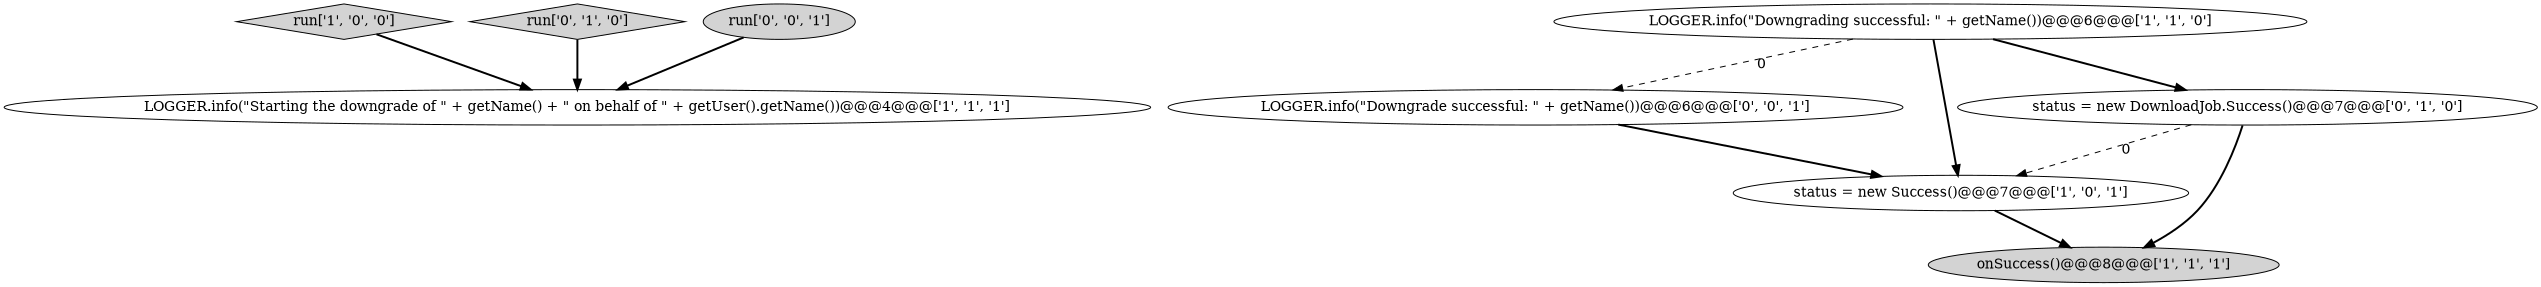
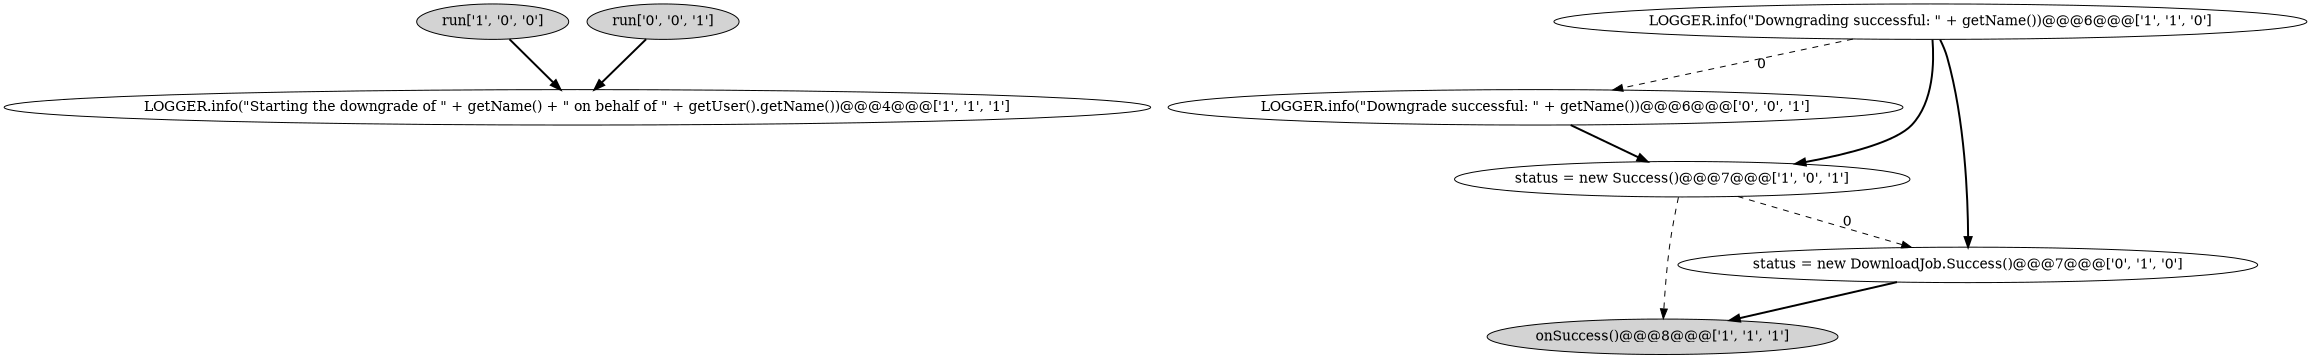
node "run['1', '0', '0']": shape diamond -> ellipse
node "run['0', '1', '0']": removed
edge "status = new DownloadJob.Success()@@@7@@@['0', '1', '0']" -> "status = new Success()@@@7@@@['1', '0', '1']": reversed
edge "status = new Success()@@@7@@@['1', '0', '1']" -> "onSuccess()@@@8@@@['1', '1', '1']": style bold -> dashed
